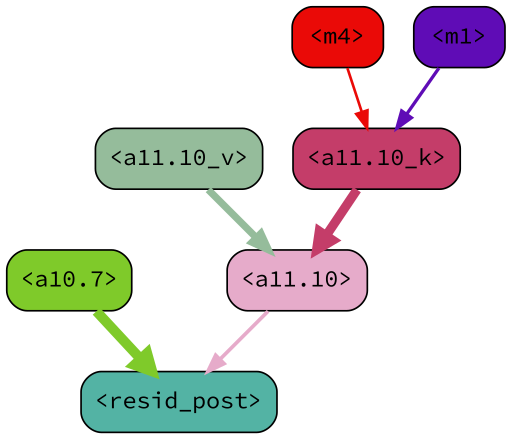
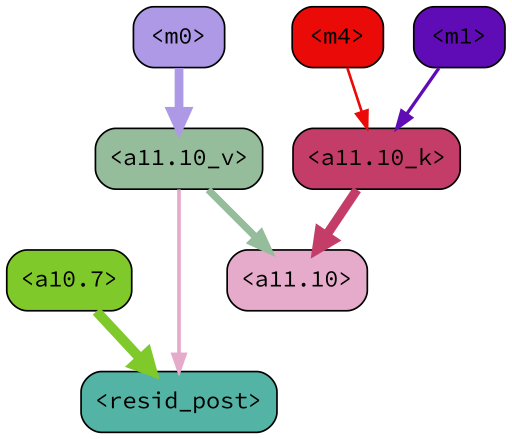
node "<m0>": added
edge "<a11.10>" -> "<resid_post>": now "<a11.10_v>" -> "<resid_post>"
